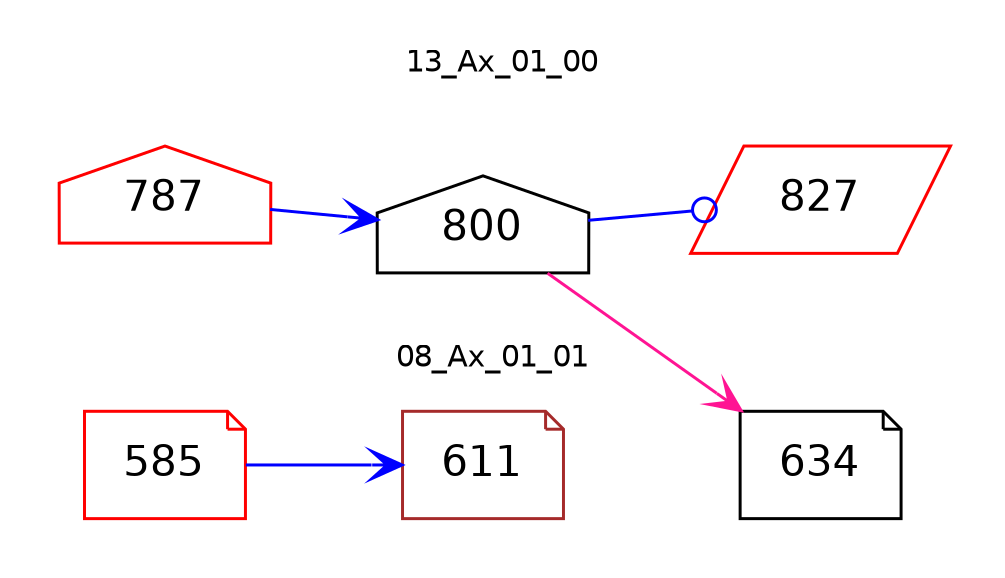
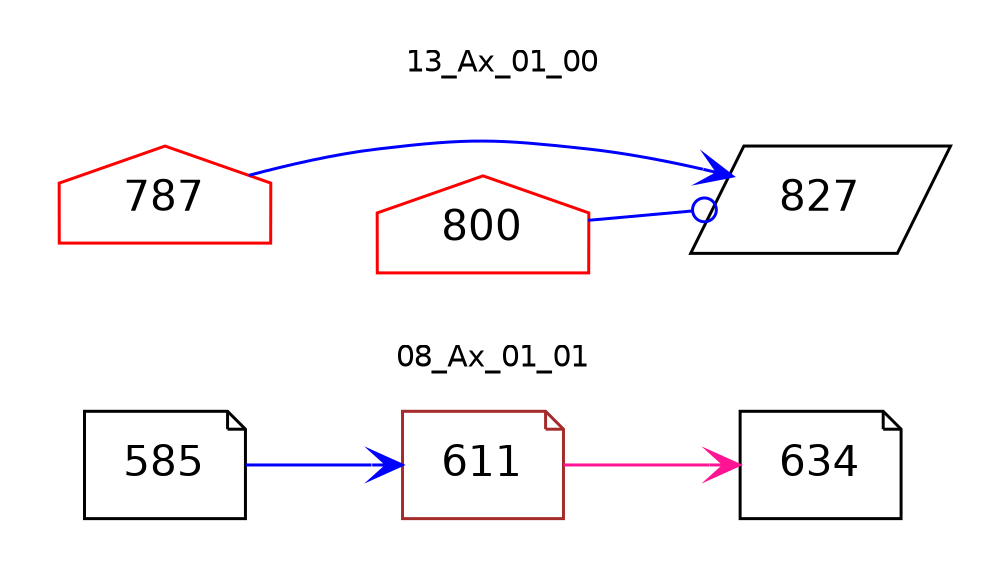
node "827": color red -> black
edge "787" -> "800": now "787" -> "827"
node "800": color black -> red
edge "800" -> "634": now "611" -> "634"
node "585": color red -> black
